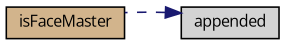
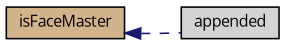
edge "isFaceMaster" -> "appended": reversed
